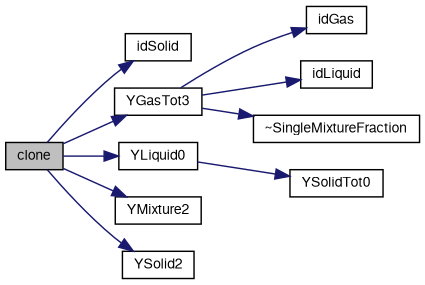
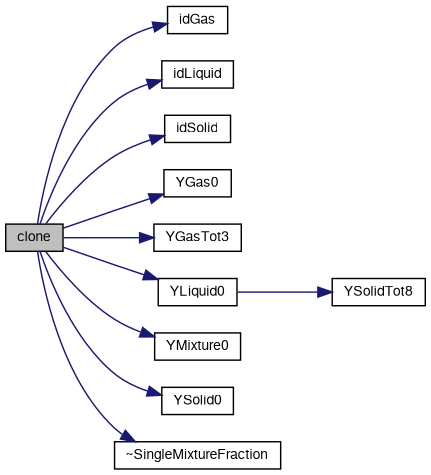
edge "YGasTot3" -> "idGas": now "clone" -> "idGas"
edge "YGasTot3" -> "idLiquid": now "clone" -> "idLiquid"
edge "YGasTot3" -> "~SingleMixtureFraction": now "clone" -> "~SingleMixtureFraction"
node "YGas0": added
node "YSolidTot0": label "YSolidTot0" -> "YSolidTot8"
node "YMixture2": label "YMixture2" -> "YMixture0"
node "YSolid2": label "YSolid2" -> "YSolid0"
